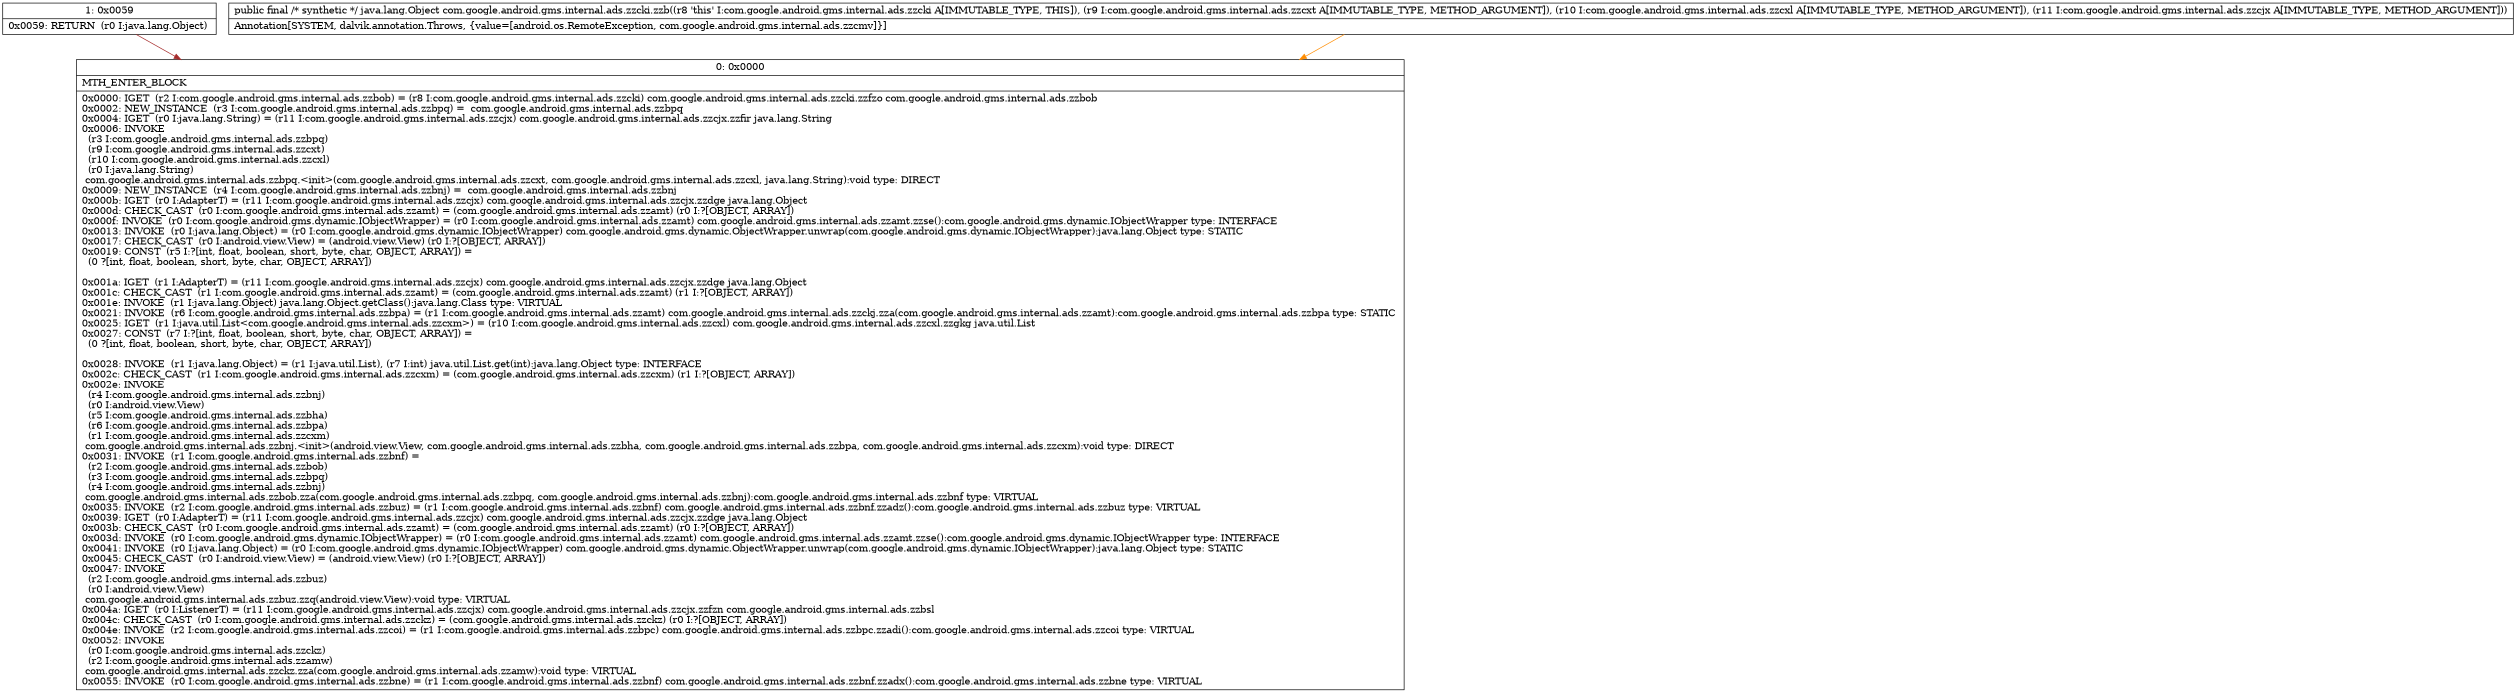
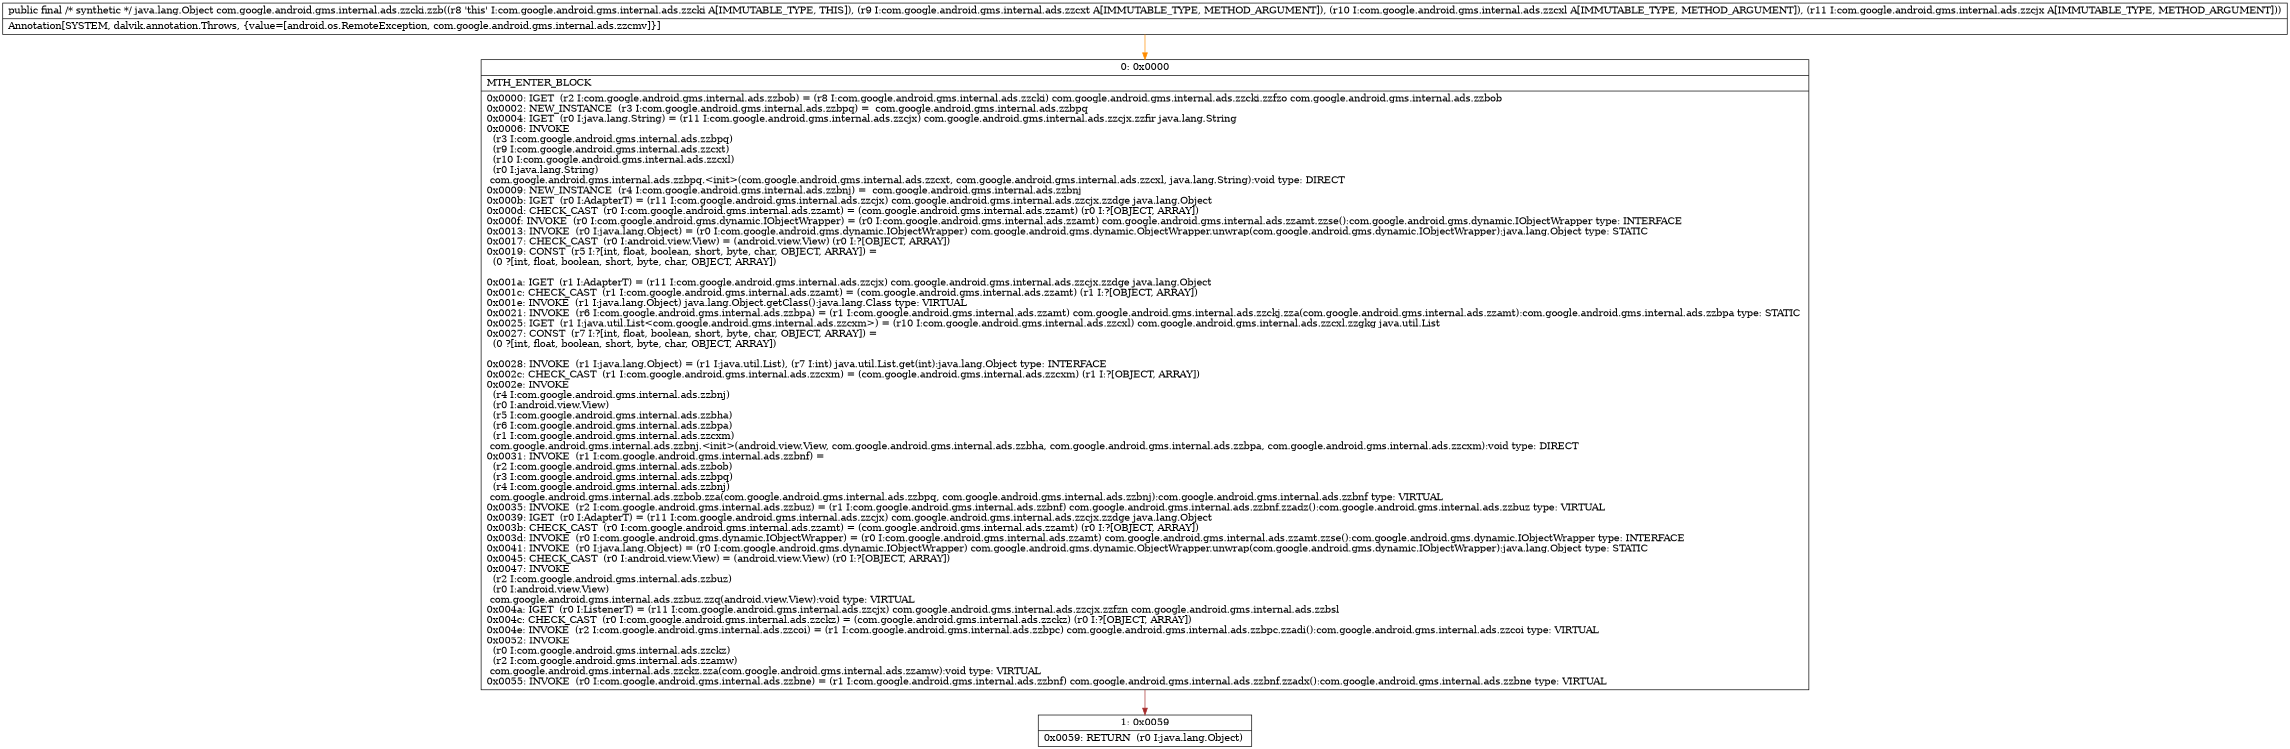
edge "1: 0x0059" -> "0: 0x0000": reversed
